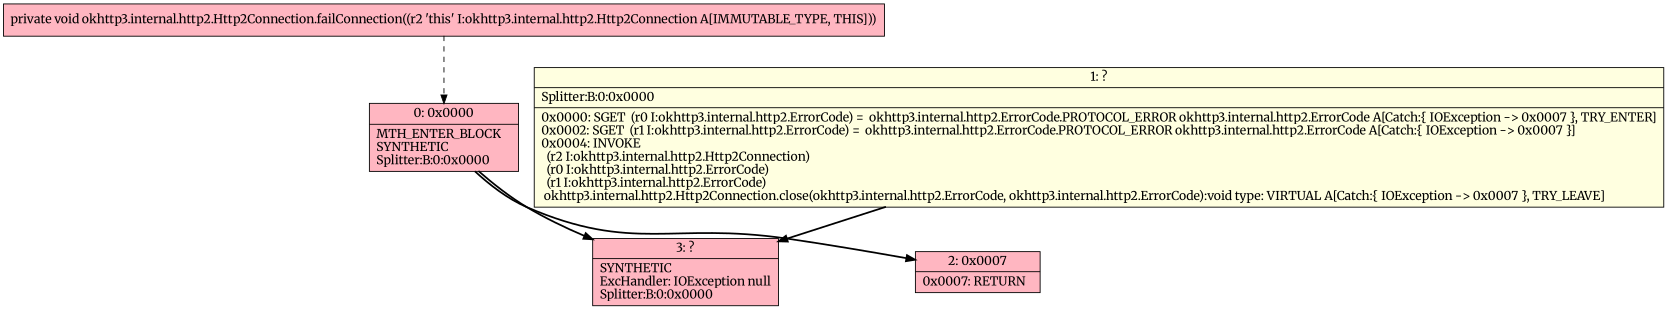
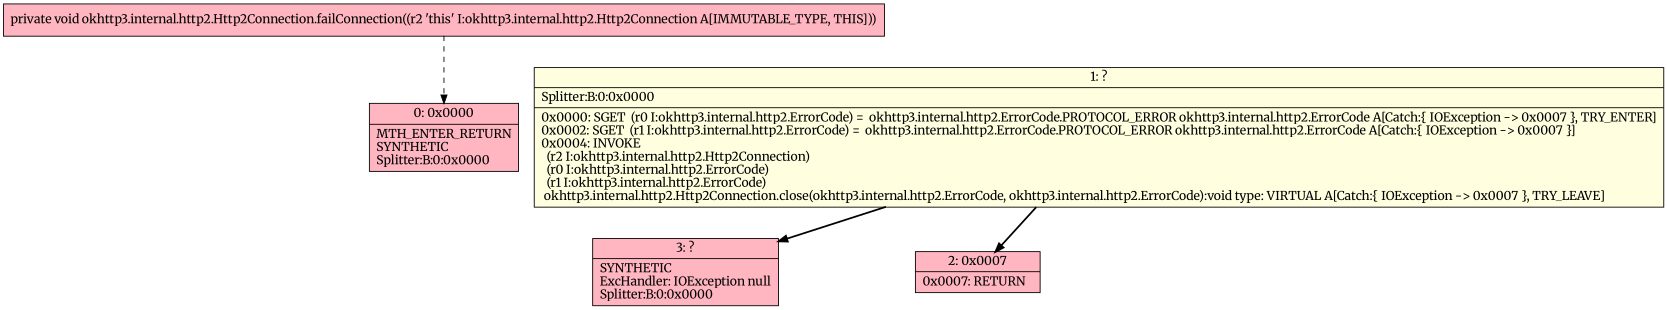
node "0: 0x0000": text "MTH_ENTER_BLOCK" -> "MTH_ENTER_RETURN"
edge "0: 0x0000" -> "3: ?": removed
edge "0: 0x0000" -> "2: 0x0007": now "1: ?" -> "2: 0x0007"
